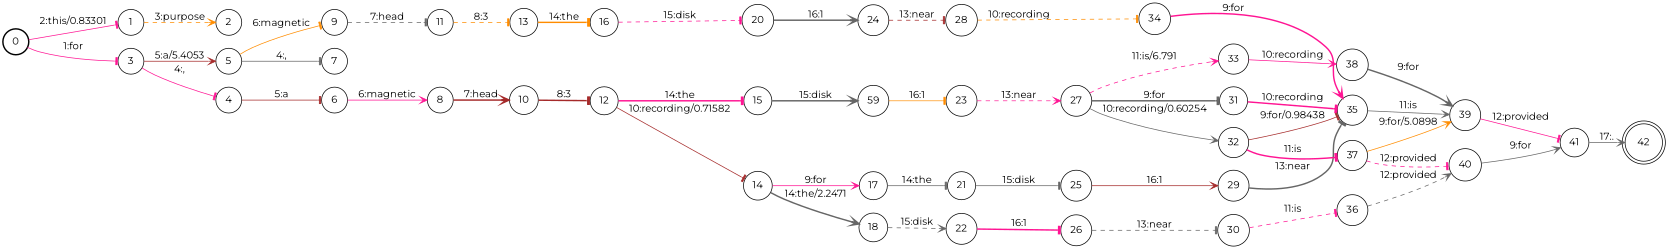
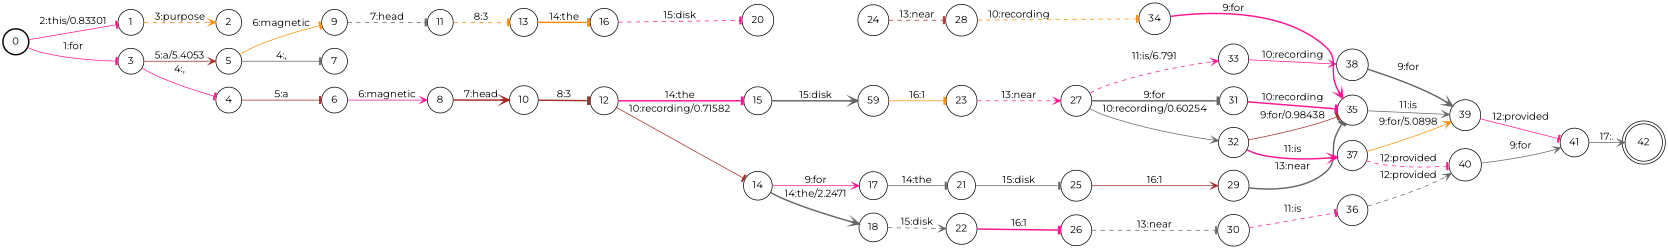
edge "20" -> "24": removed, label "16:1"
edge "32" -> "37": arrowhead tee -> vee
